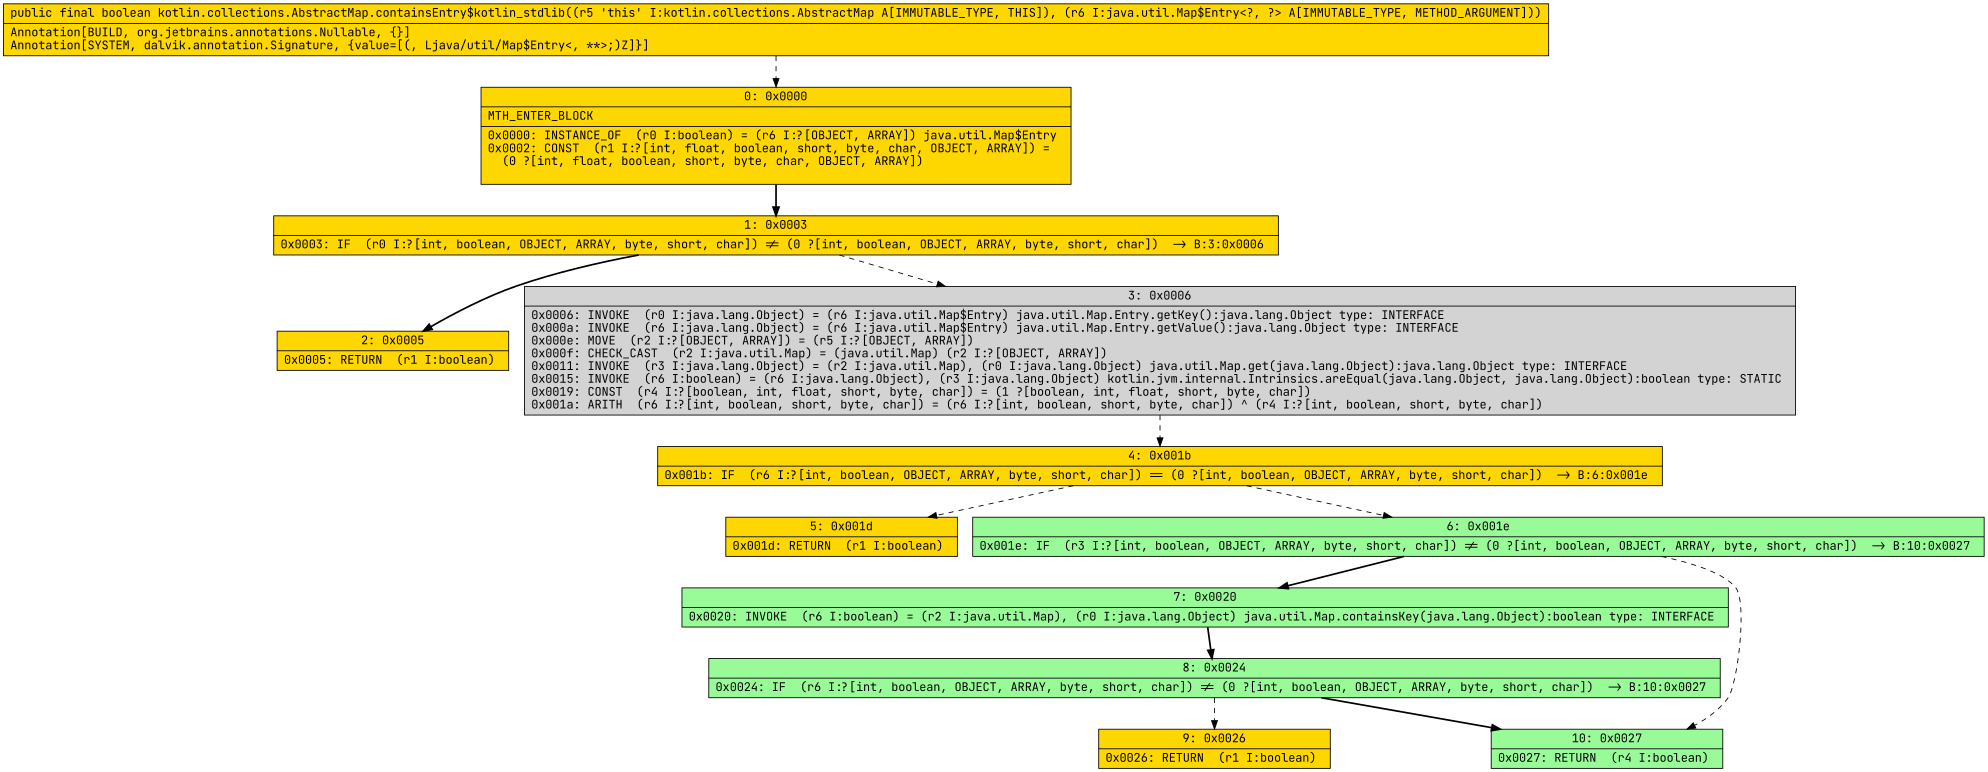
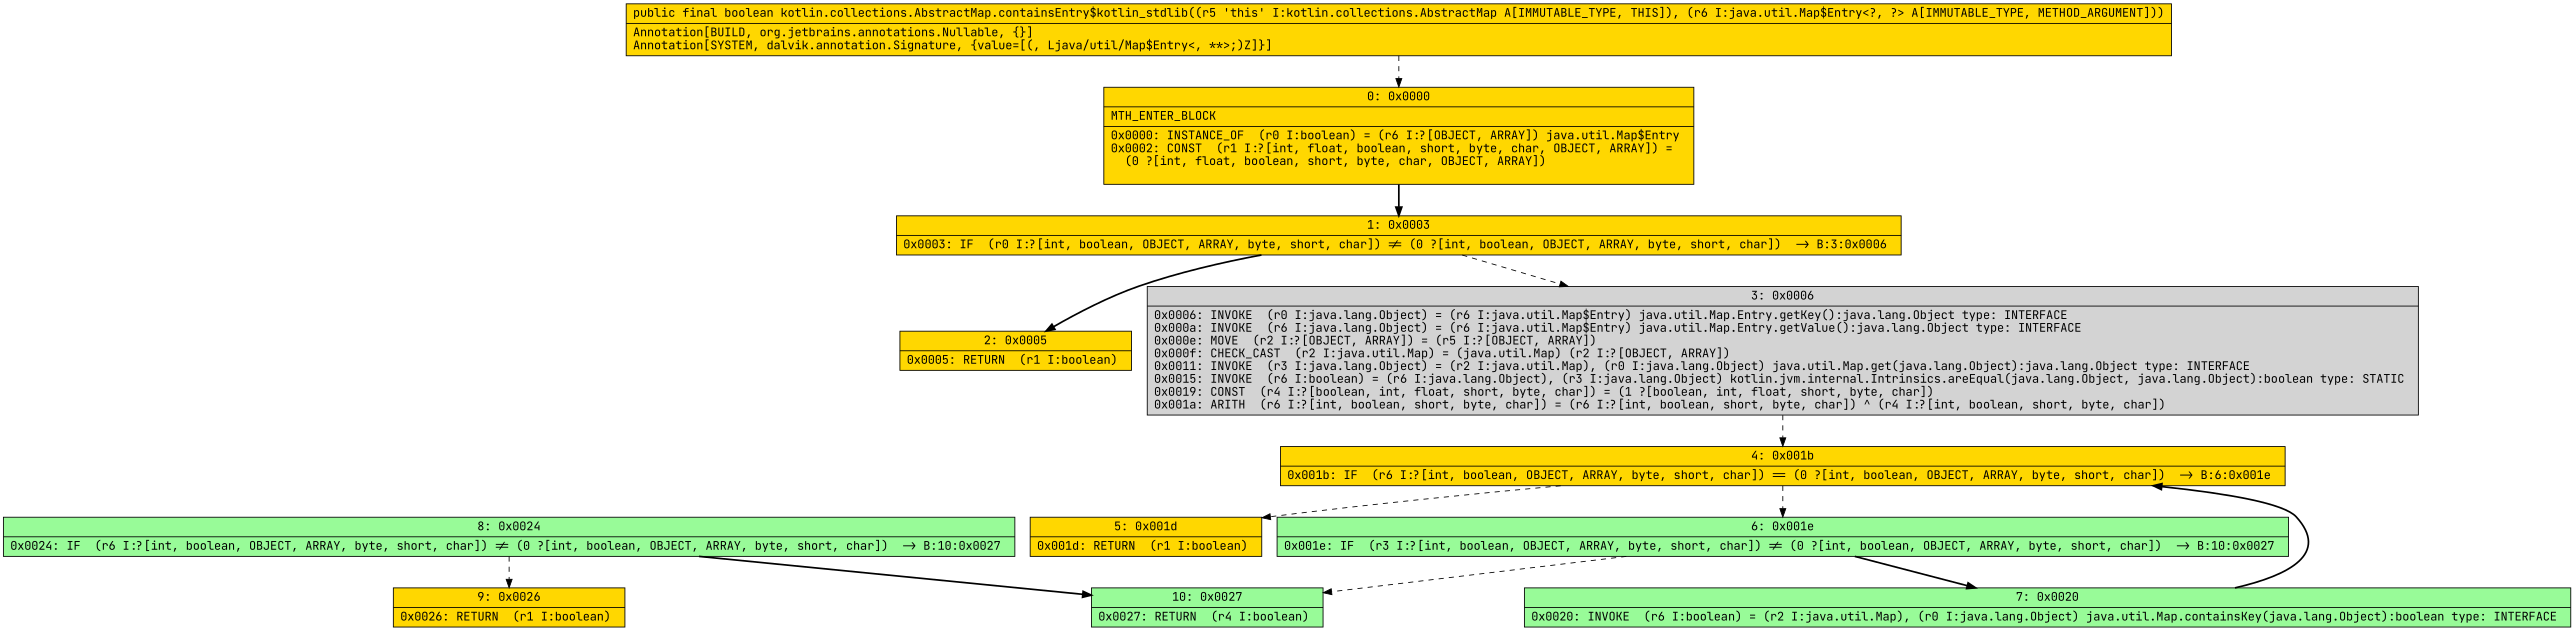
edge "7: 0x0020" -> "8: 0x0024": now "7: 0x0020" -> "4: 0x001b"
